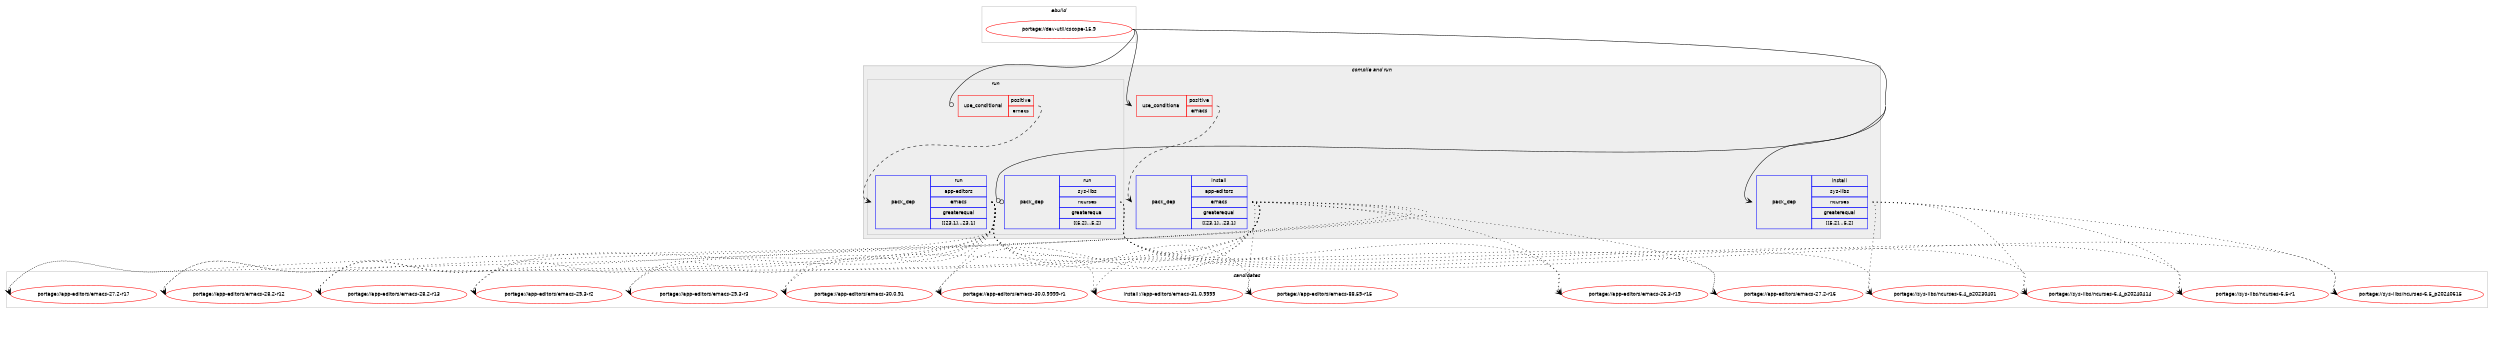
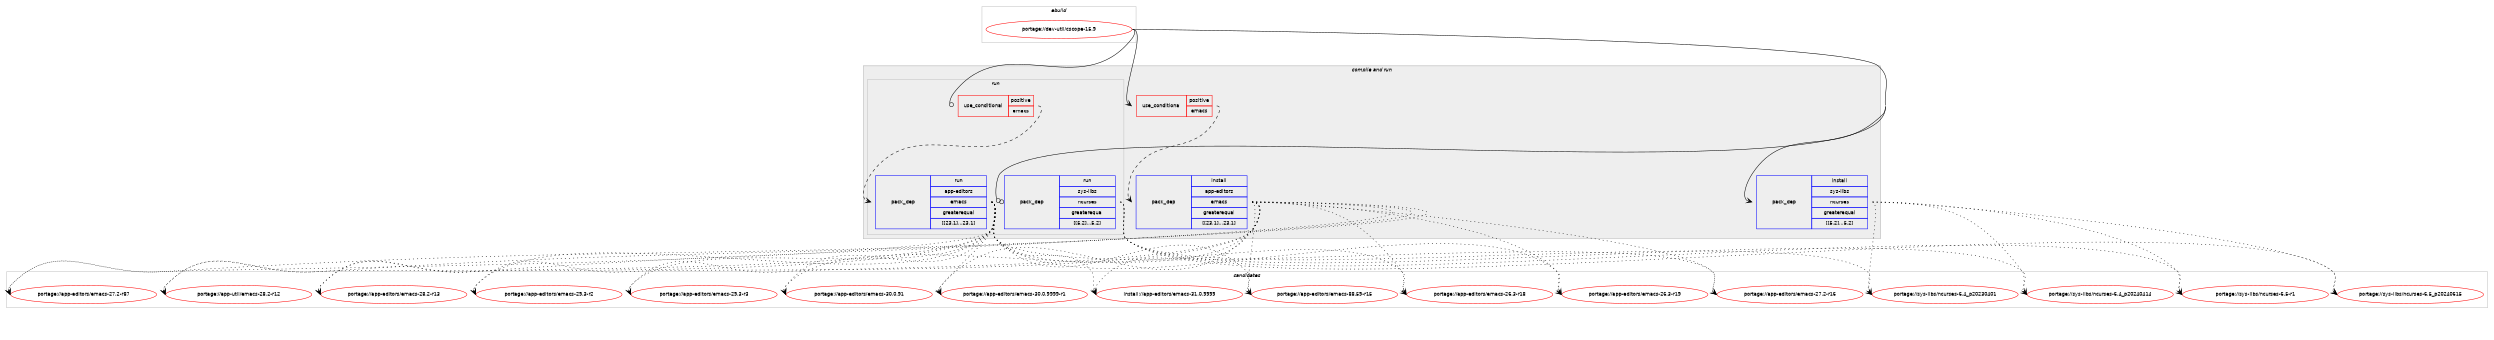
node "portage://app-editors/emacs-27.2-r17": label "portage://app-editors/emacs-27.2-r17" -> "portage://app-editors/emacs-27.2-r87"
node "portage://app-editors/emacs-28.2-r12": label "portage://app-editors/emacs-28.2-r12" -> "portage://app-util/emacs-28.2-r12"
node "portage://app-editors/emacs-26.3-r18": added
